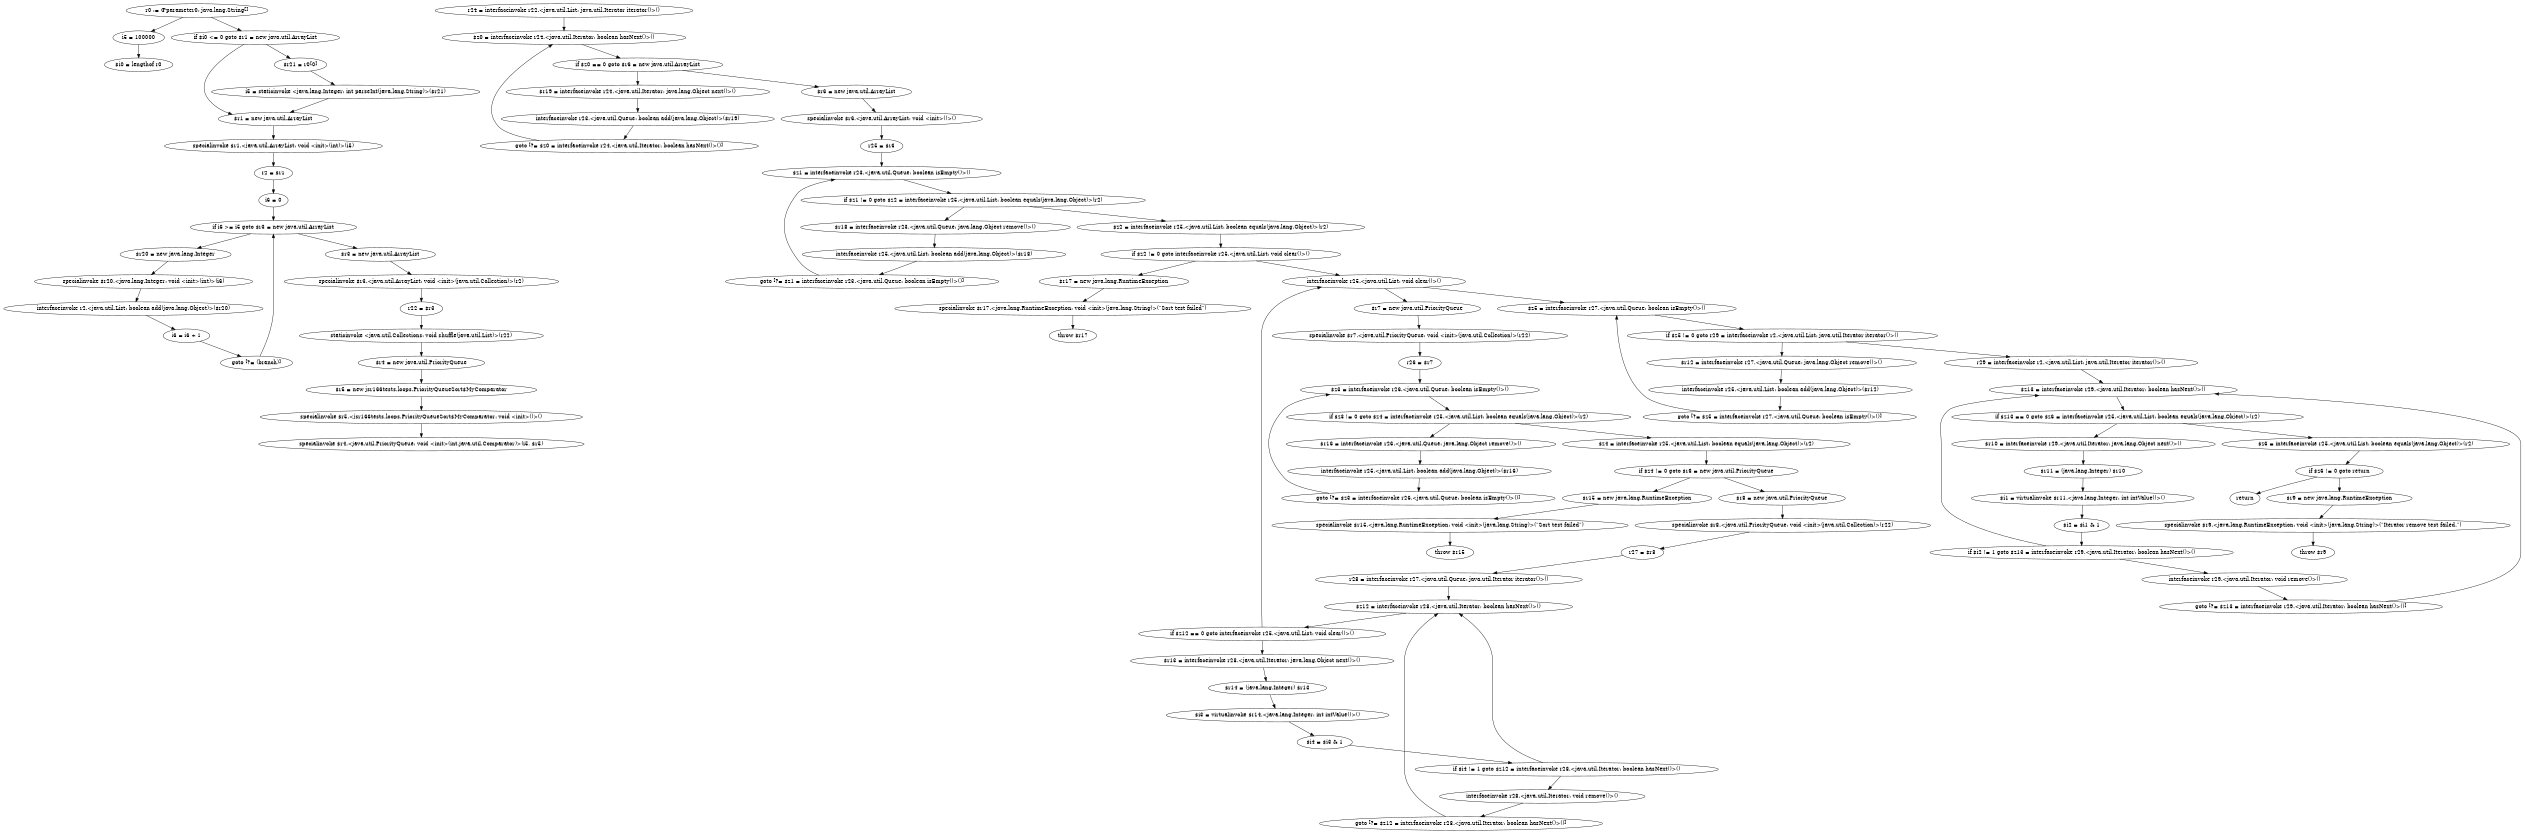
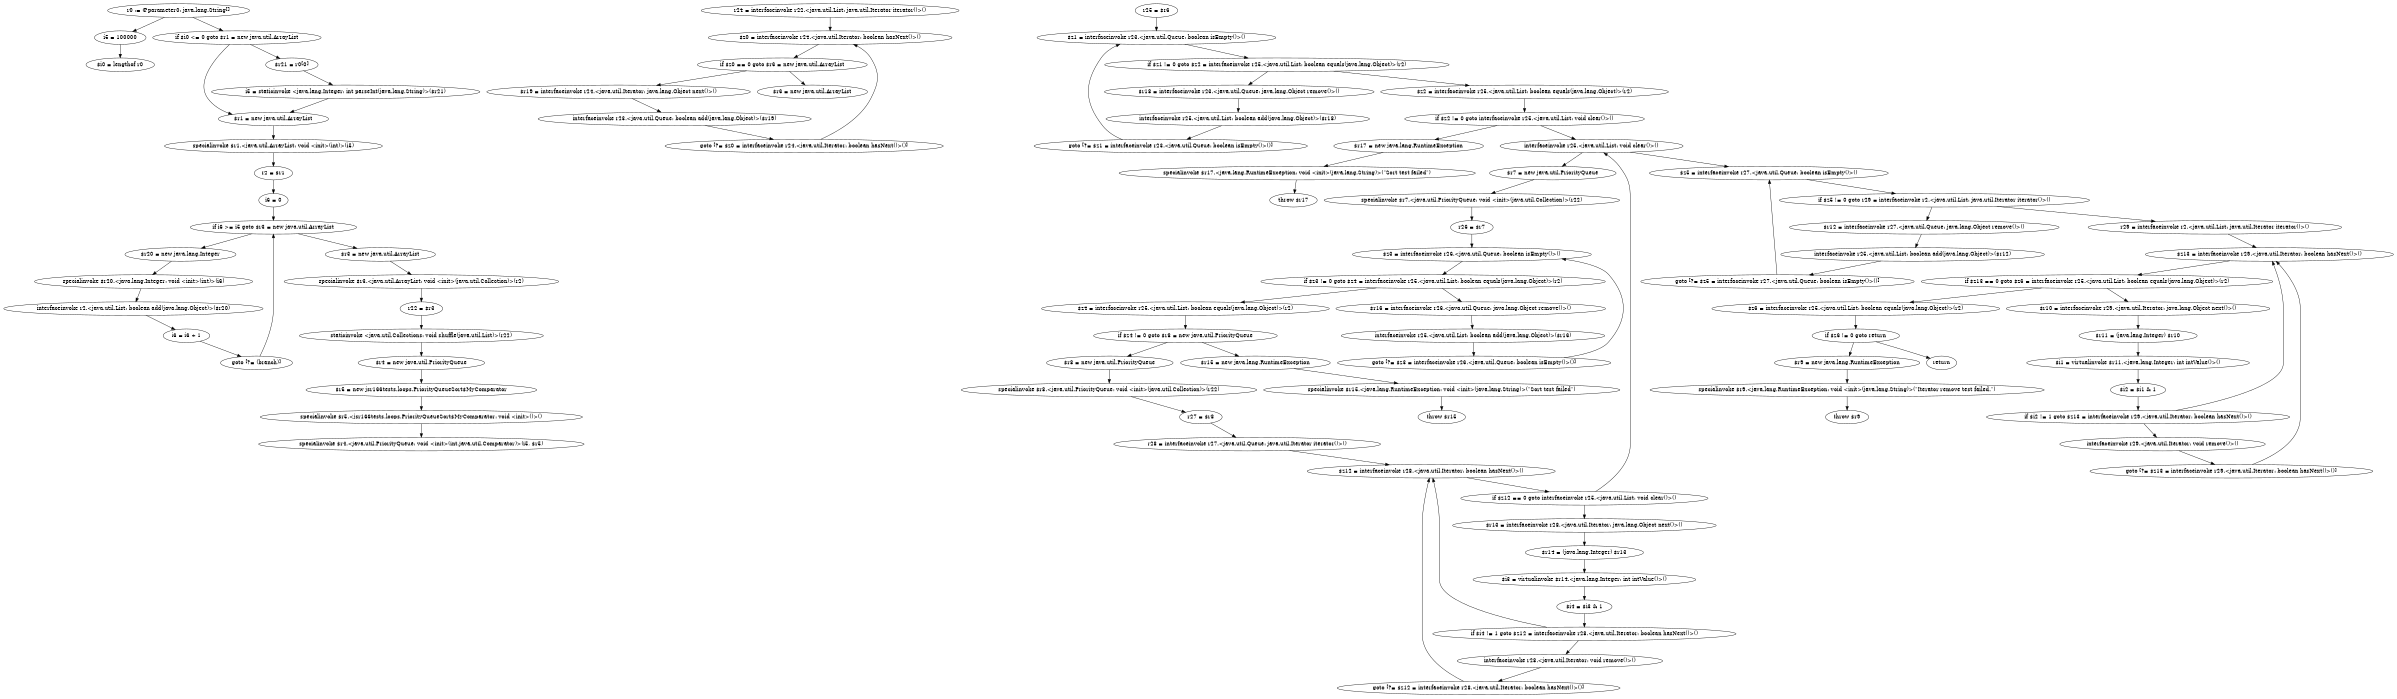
node "specialinvoke $r6.<java.util.ArrayList: void <init>()>()": removed
